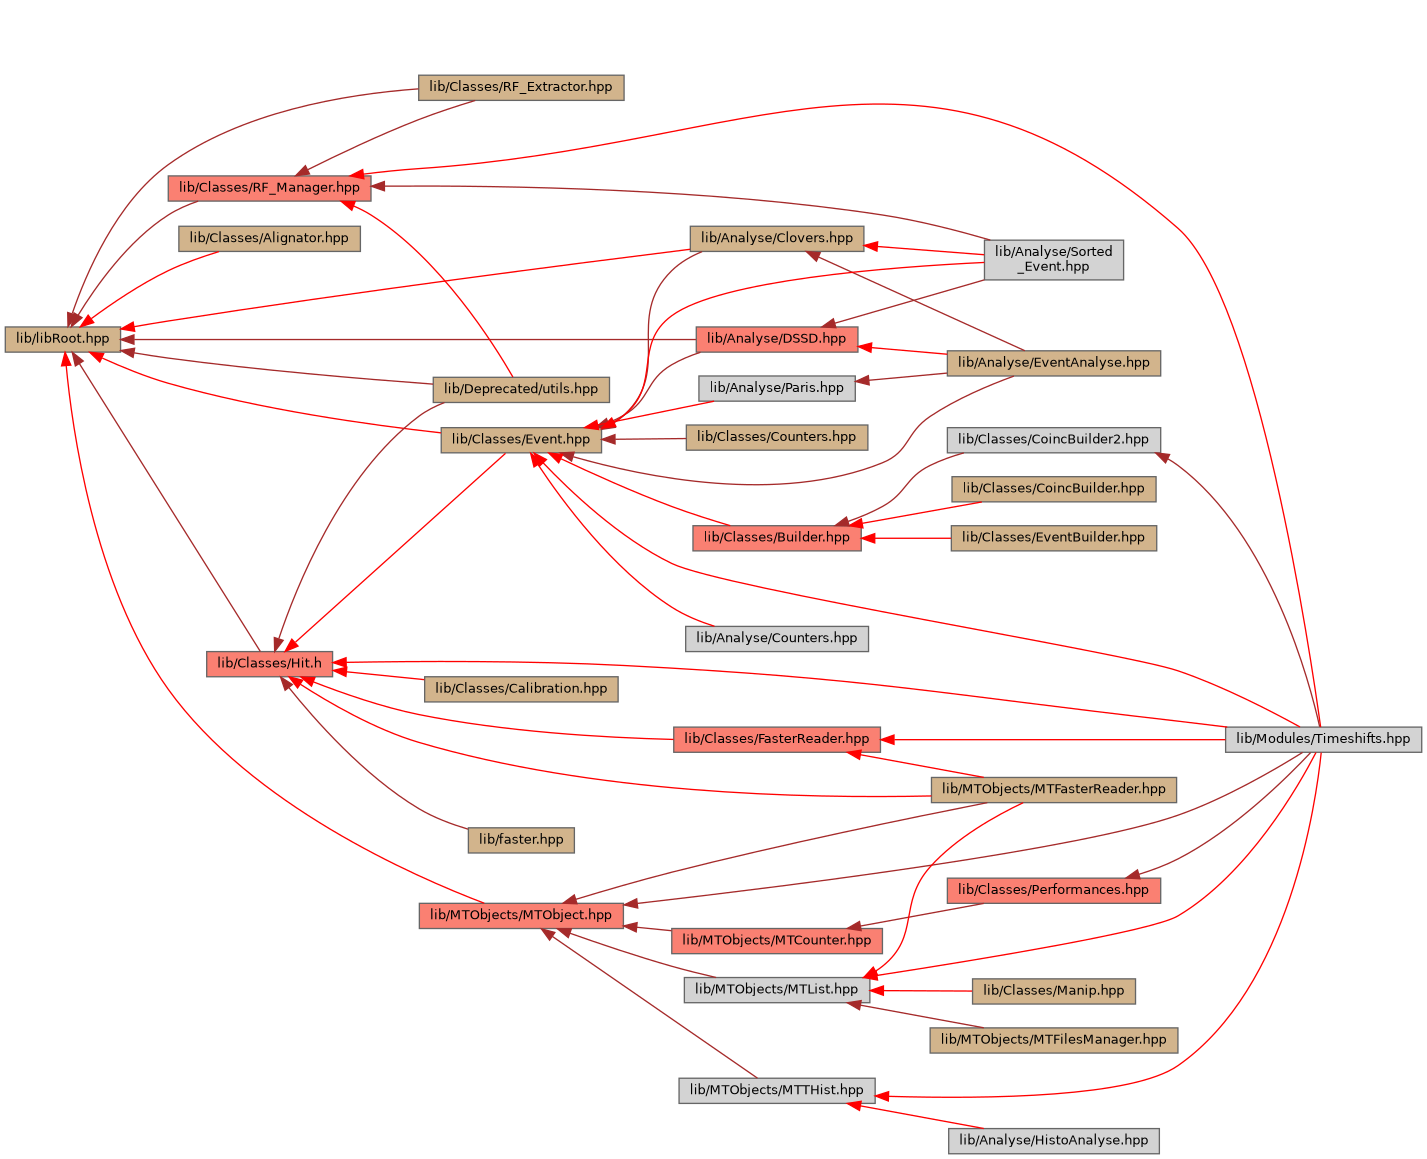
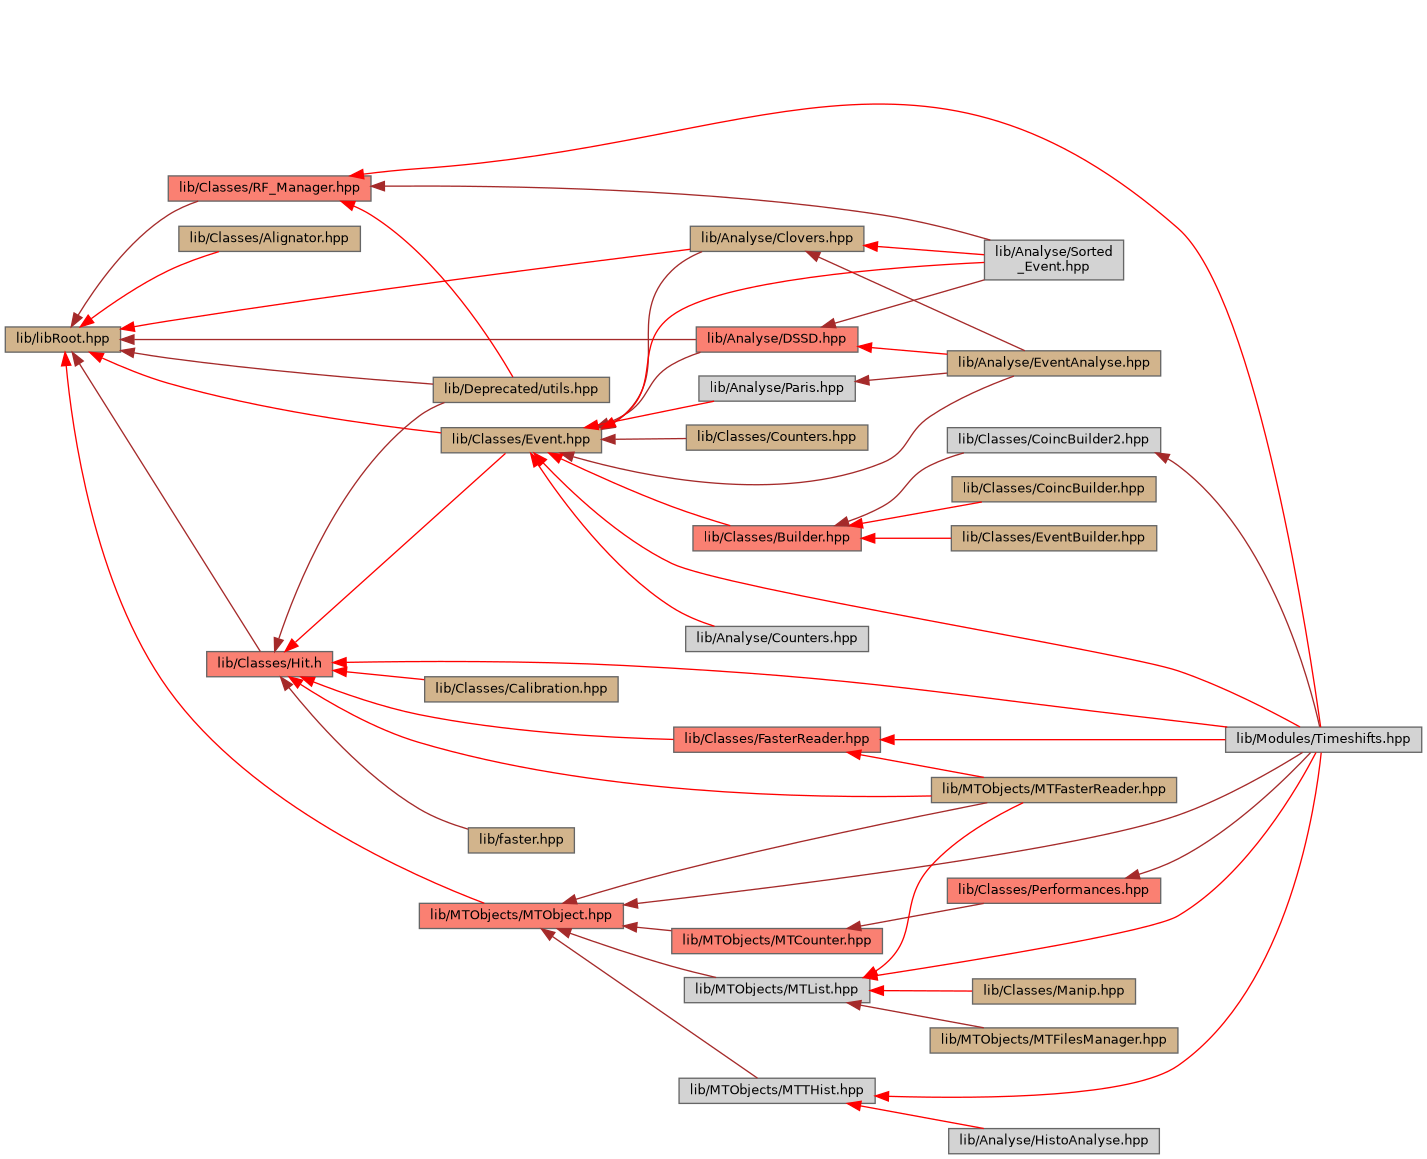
node "lib/Classes/RF_Extractor.hpp": removed
